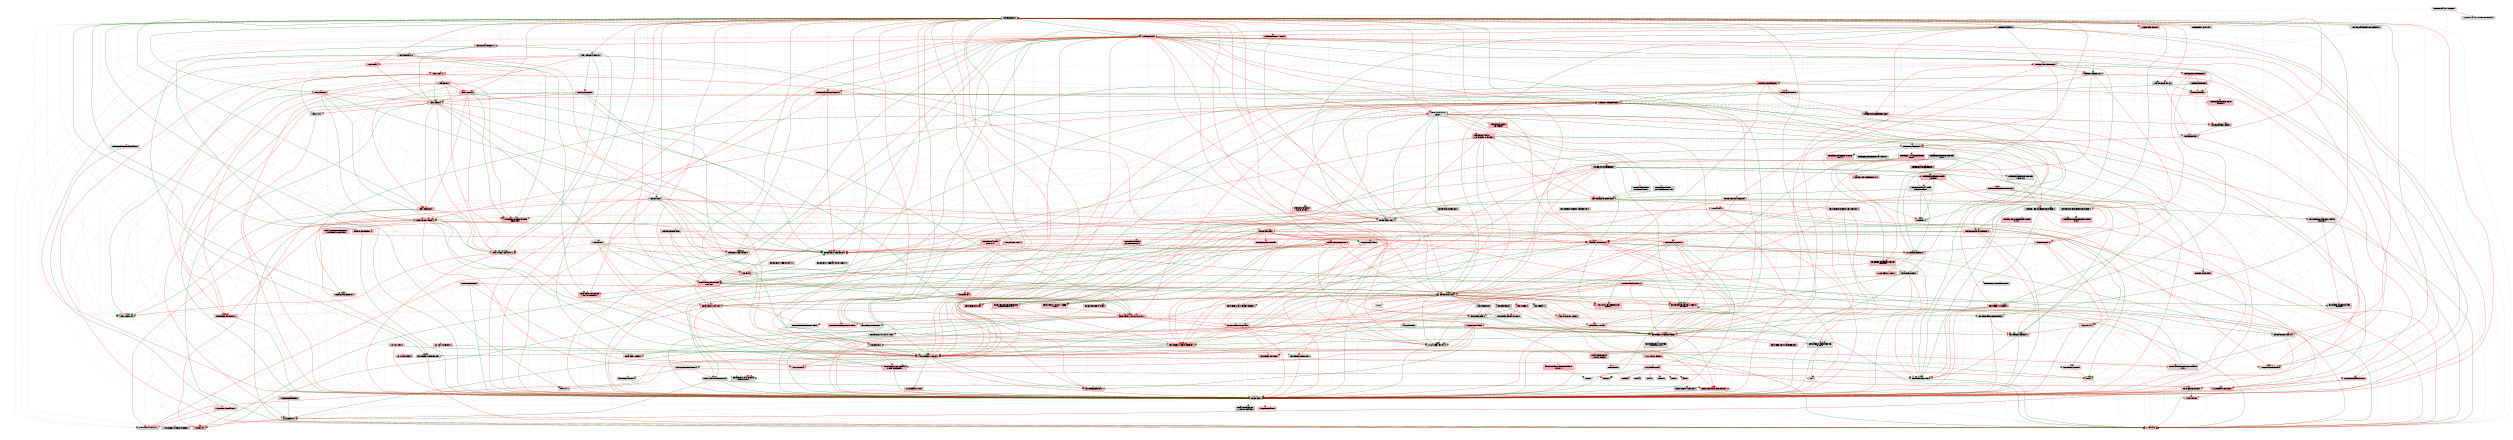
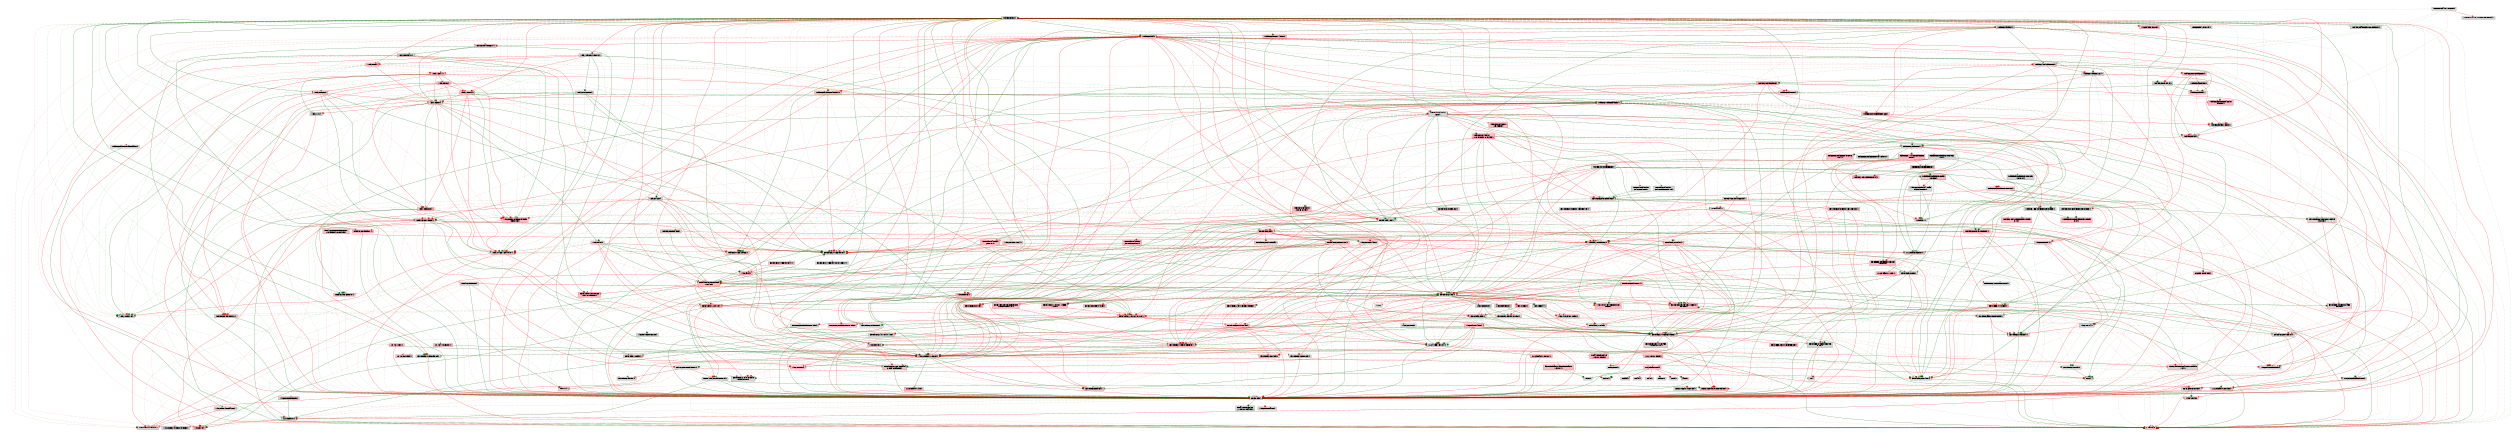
edge "UObject/Class.h" -> "Trace/Detail/Channel.h": style solid -> dotted
edge "UObject/Class.h" -> "Misc/Guid.h": style solid -> dotted
edge "Math/Matrix.h" -> "Math/Vector.h": color darkgreen -> red
edge "Math/Vector.h" -> "Misc/LargeWorldCoordinates Serializer.h": color darkgreen -> red
edge "Delegates/DelegateBase.h" -> "Delegates/DelegateInstances ImplFwd.h": now "Delegates/DelegateBase.h" -> "UObject/WeakObjectPtrFwd.h"
edge "Math/Box2D.h" -> "UObject/NameTypes.h": style solid -> dotted
edge "UObject/PropertyTag.h" -> "Misc/Guid.h": now "Containers/UnrealString.h.inl" -> "Misc/Guid.h"
edge "UObject/NameTypes.h" -> "Serialization/MemoryLayout.h": added
edge "Logging/LogMacros.h" -> "String/FormatStringSan.h": arrowhead odot -> box
edge "Math/Box2D.h" -> "Templates/UnrealTypeTraits.h": color darkgreen -> red
node "Misc/StringFormatArg.h": added
node "HAL/PlatformMemory.h": added
